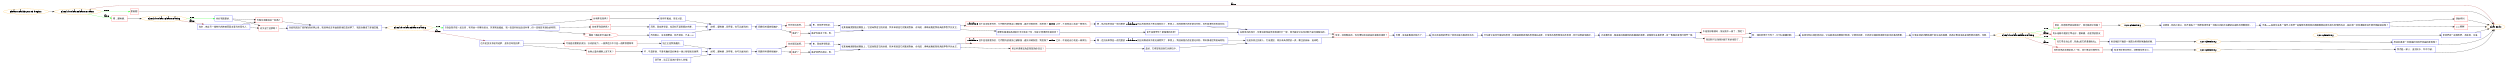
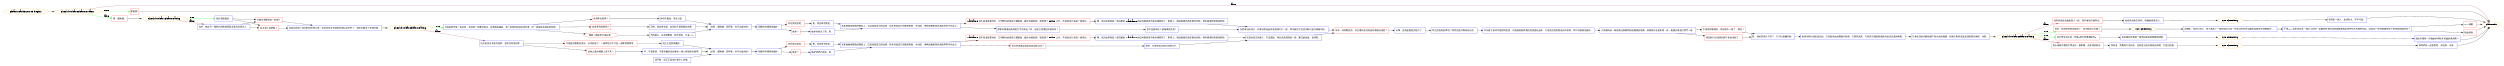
node "我知道。我覺得它也知道，這就是它如此憤怒的原因。它無法匹敵。": added
